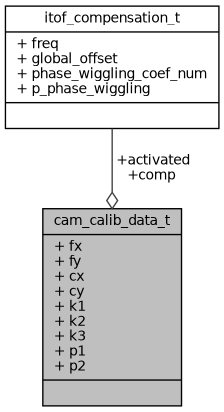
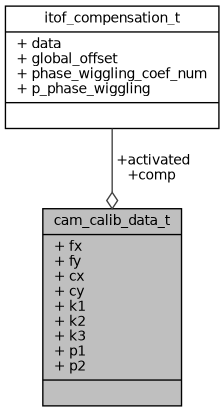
node "itof_compensation_t": text "+ freq" -> "+ data"
